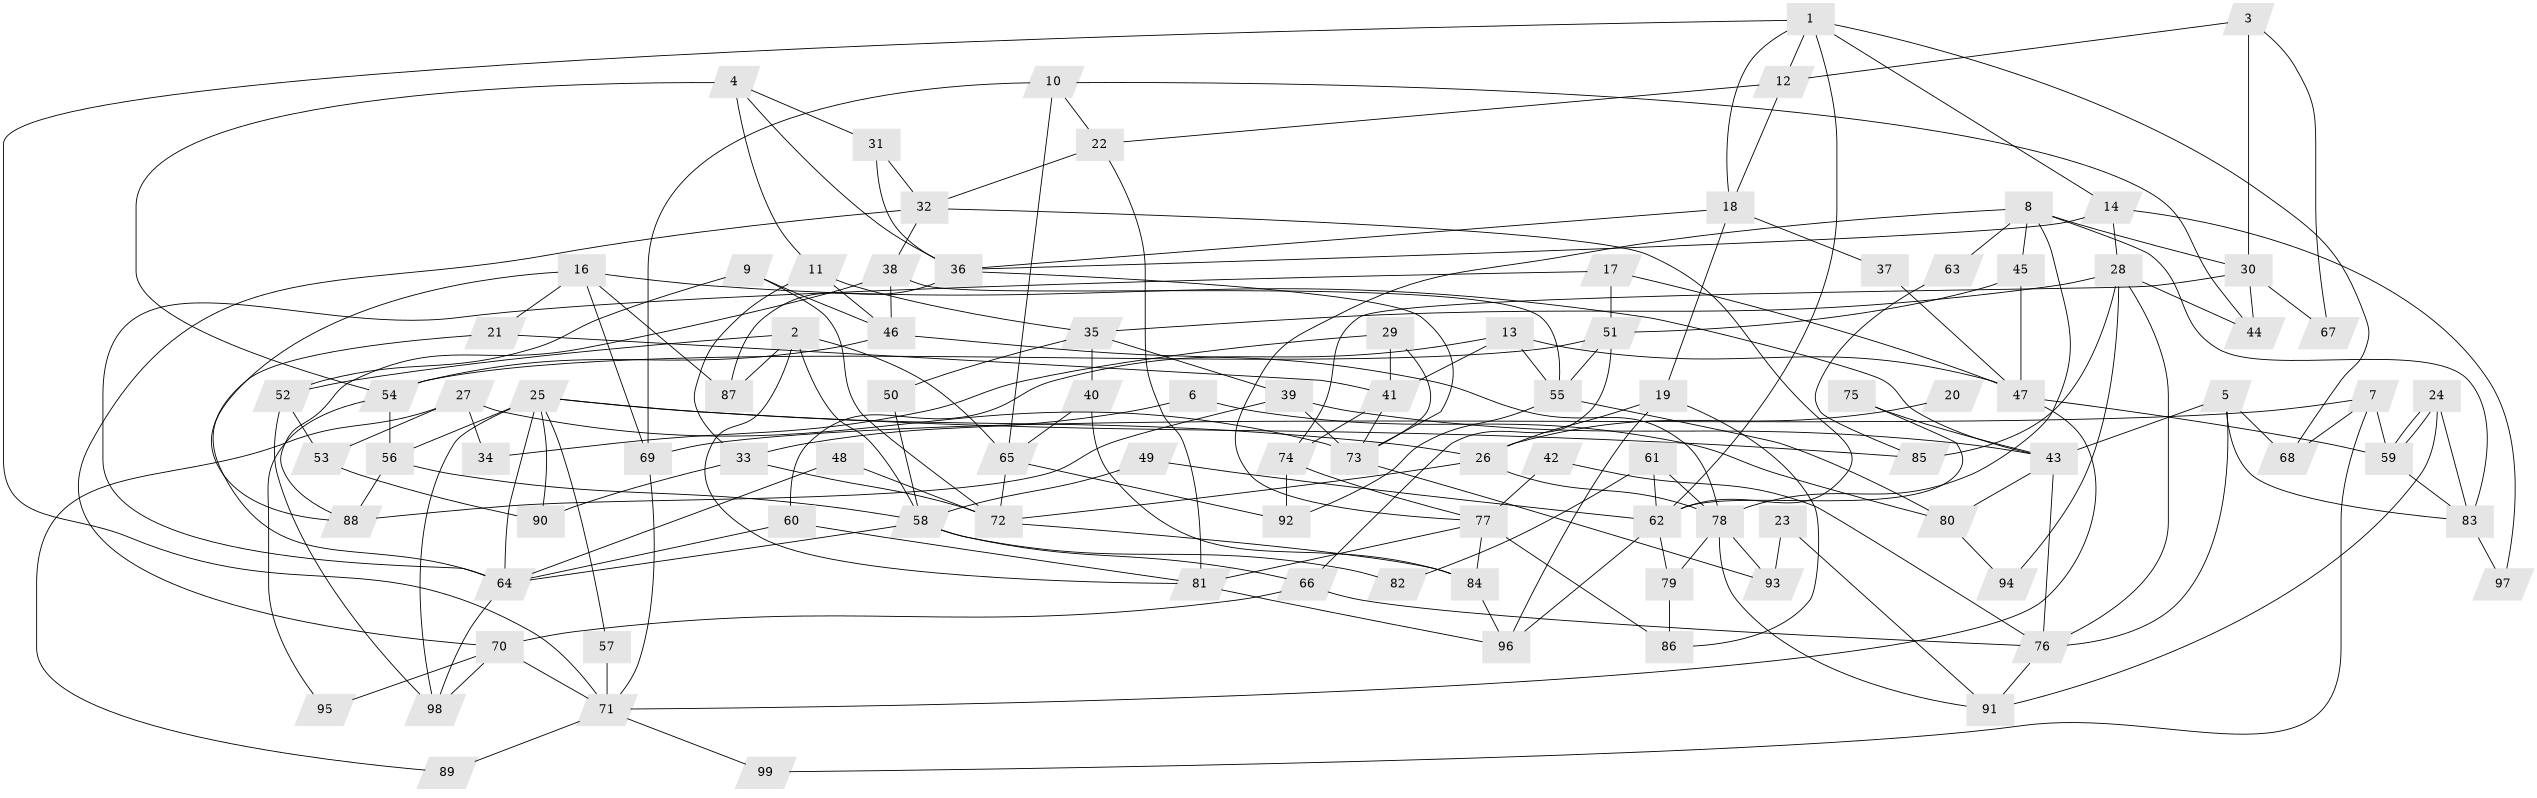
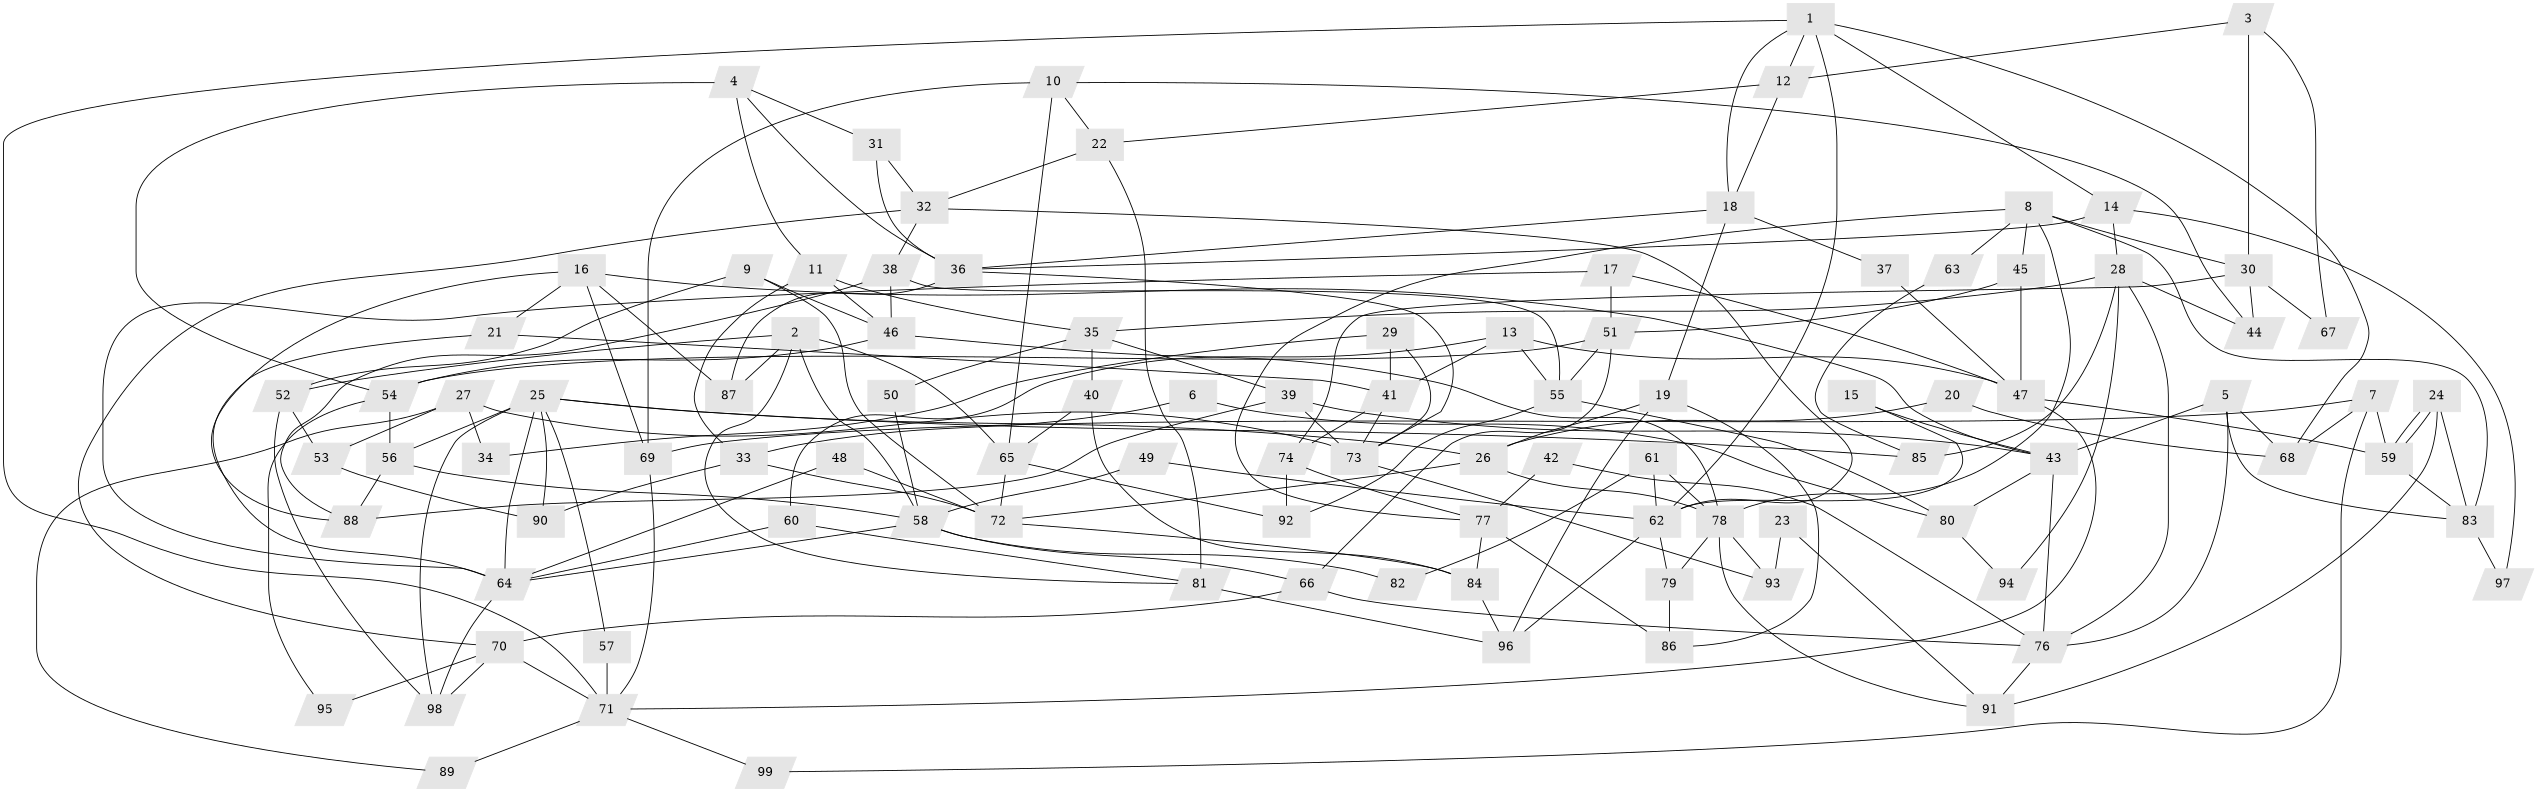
node "75": label "75" -> "15"
edge "20" -- "68": added
edge "77" -- "81": removed
